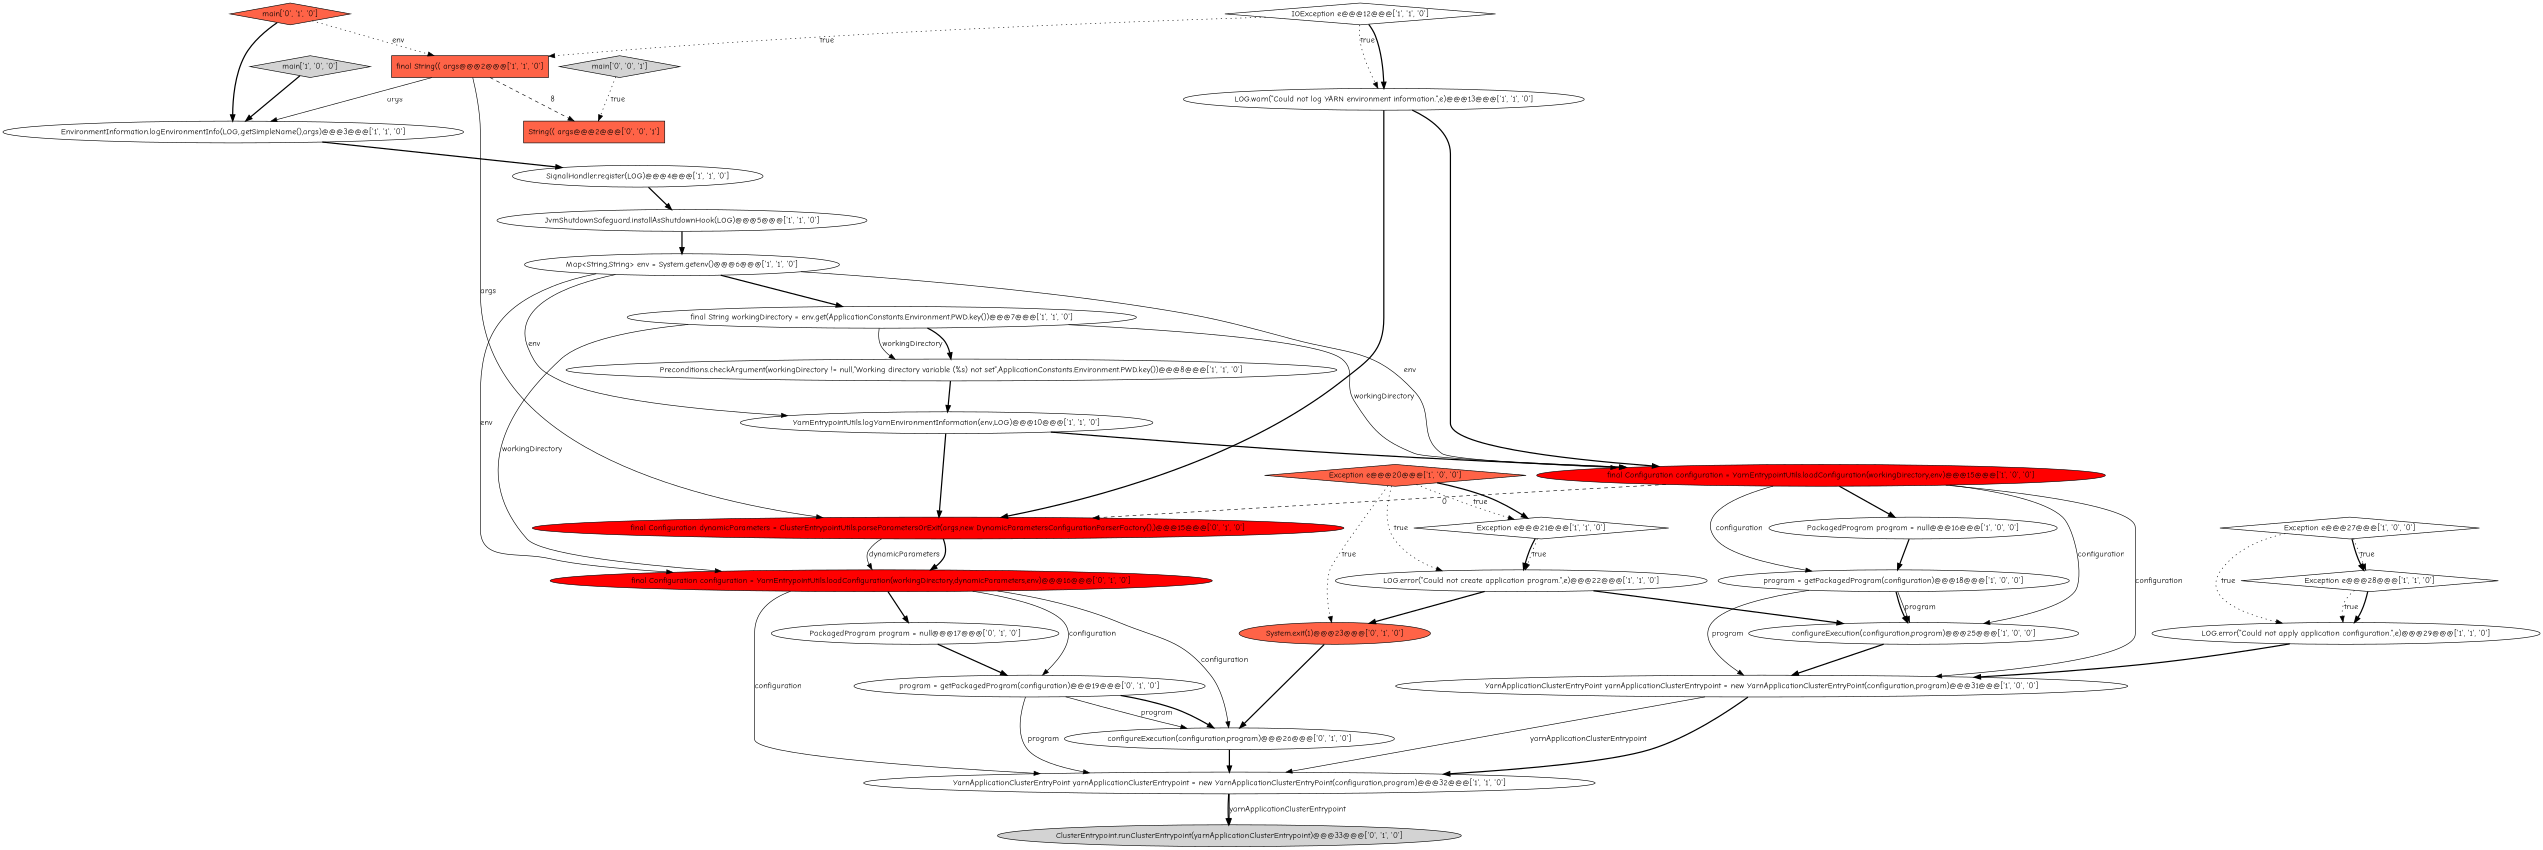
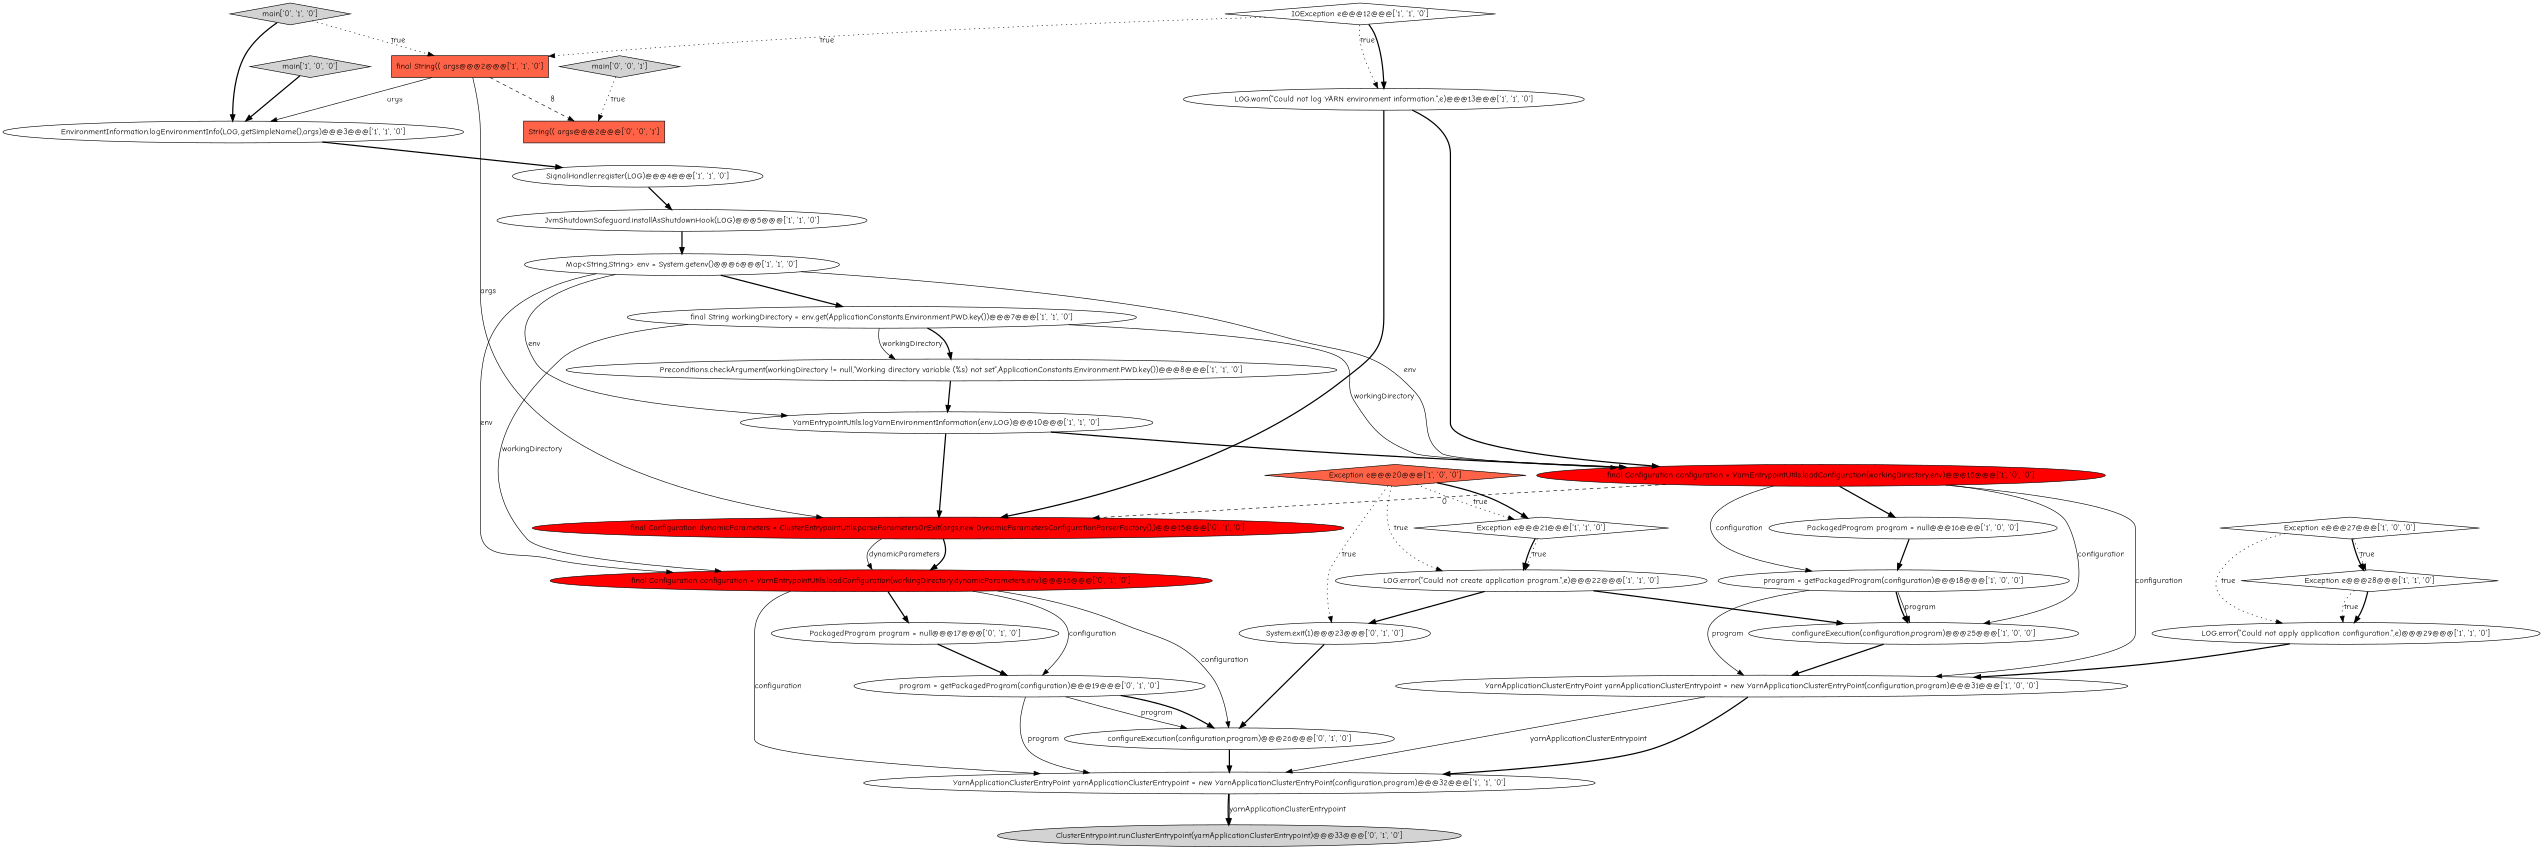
node "main['0', '1', '0']": fillcolor tomato -> lightgray
edge "main['0', '1', '0']" -> "final String(( args@@@2@@@['1', '1', '0']": label "env" -> "true"
node "System.exit(1)@@@23@@@['0', '1', '0']": fillcolor tomato -> white
